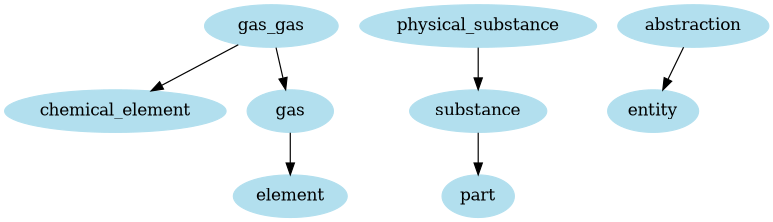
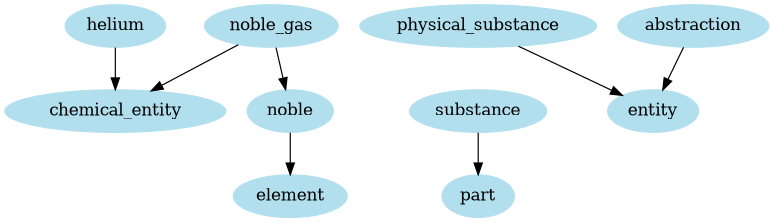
node "helium": added
node "gas_gas": label "gas_gas" -> "noble_gas"
edge "physical_substance" -> "substance": now "physical_substance" -> "entity"
node "chemical_element": label "chemical_element" -> "chemical_entity"
node "gas": label "gas" -> "noble"
